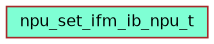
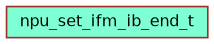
node "npu_set_ifm_ib_npu_t": label "npu_set_ifm_ib_npu_t" -> "npu_set_ifm_ib_end_t"
